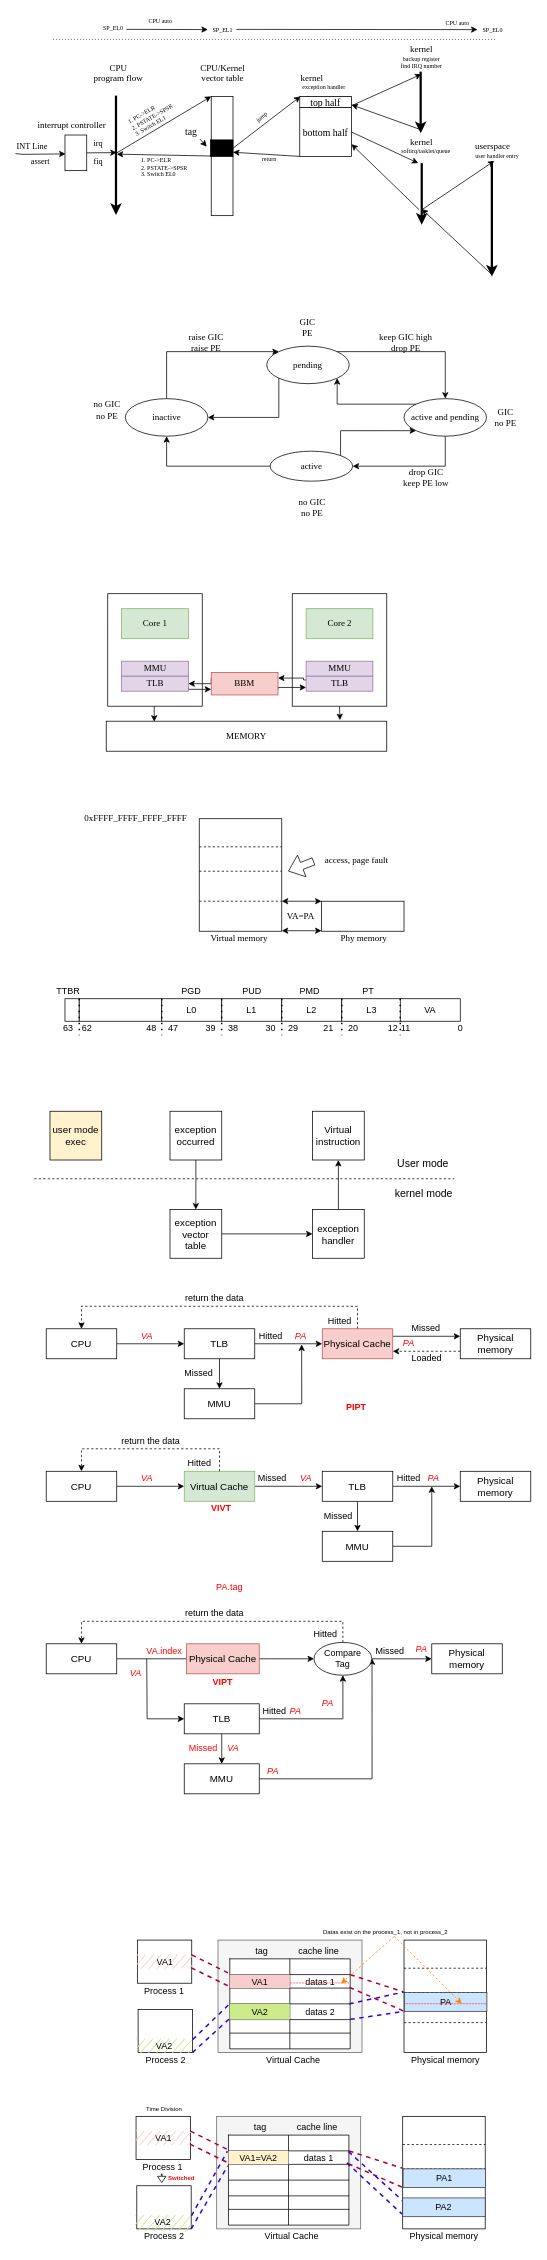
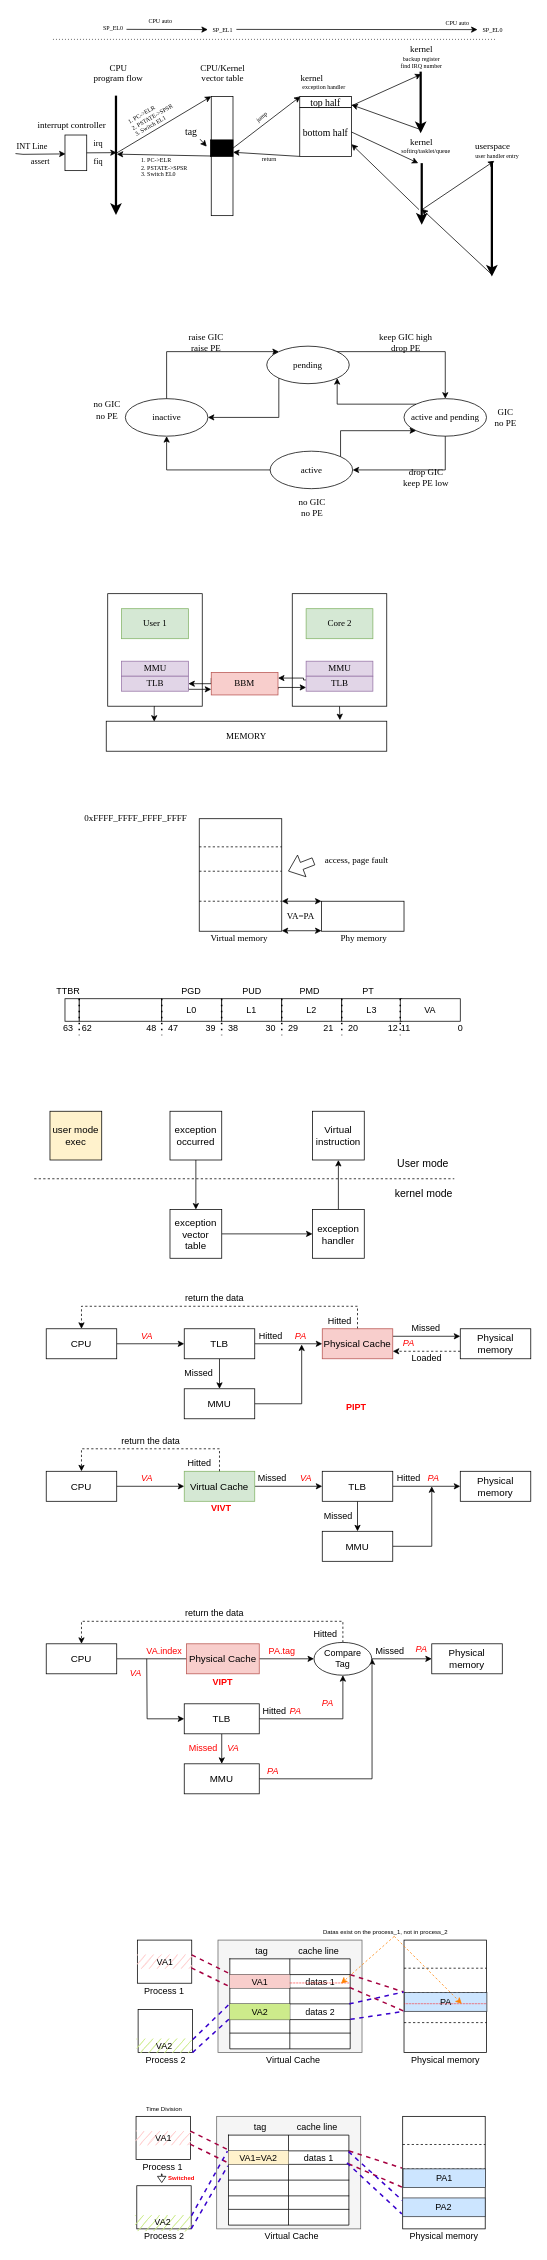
node "GIC PE": removed
node "active": size 83x30 -> 83x38
node "Core 1": label "Core 1" -> "User 1"
node "PA.tag": moved (229, 1587) -> (282, 1651)
